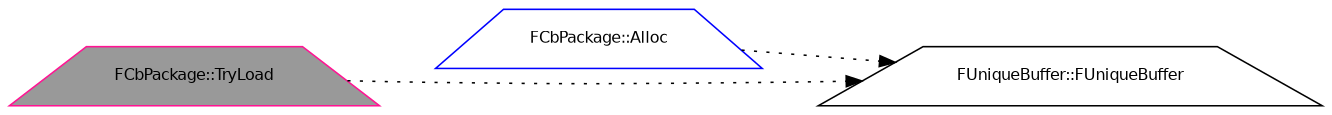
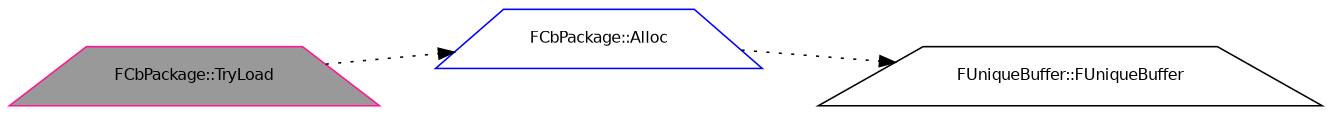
edge "FCbPackage::TryLoad" -> "FUniqueBuffer::FUniqueBuffer": now "FCbPackage::TryLoad" -> "FCbPackage::Alloc"
